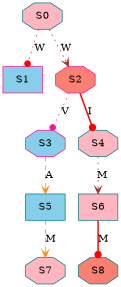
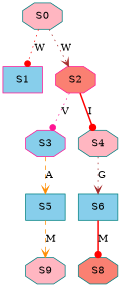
edge "S4" -> "S6": label "M" -> "G"
node "S6": fillcolor lightpink -> skyblue
node "S7": label "S7" -> "S9"
